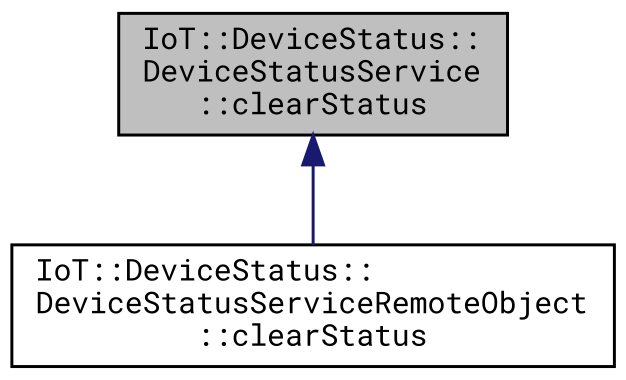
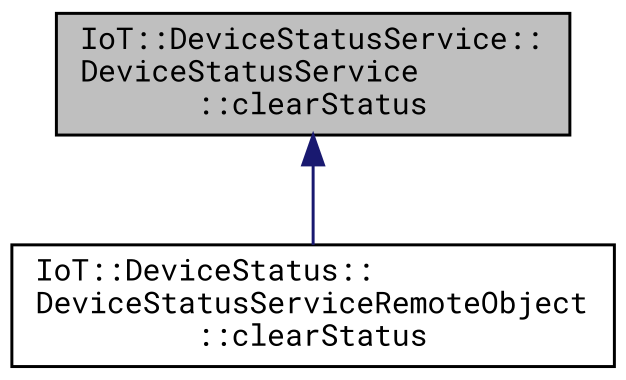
node "IoT::DeviceStatus:: DeviceStatusService ::clearStatus": label "IoT::DeviceStatus:: DeviceStatusService ::clearStatus" -> "IoT::DeviceStatusService:: DeviceStatusService ::clearStatus"
